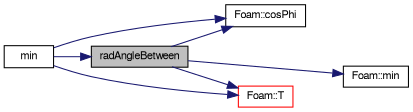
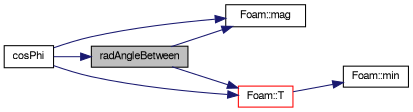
node "Foam::cosPhi": label "Foam::cosPhi" -> "Foam::mag"
node "min": label "min" -> "cosPhi"
edge "radAngleBetween" -> "Foam::min": now "Foam::T" -> "Foam::min"
